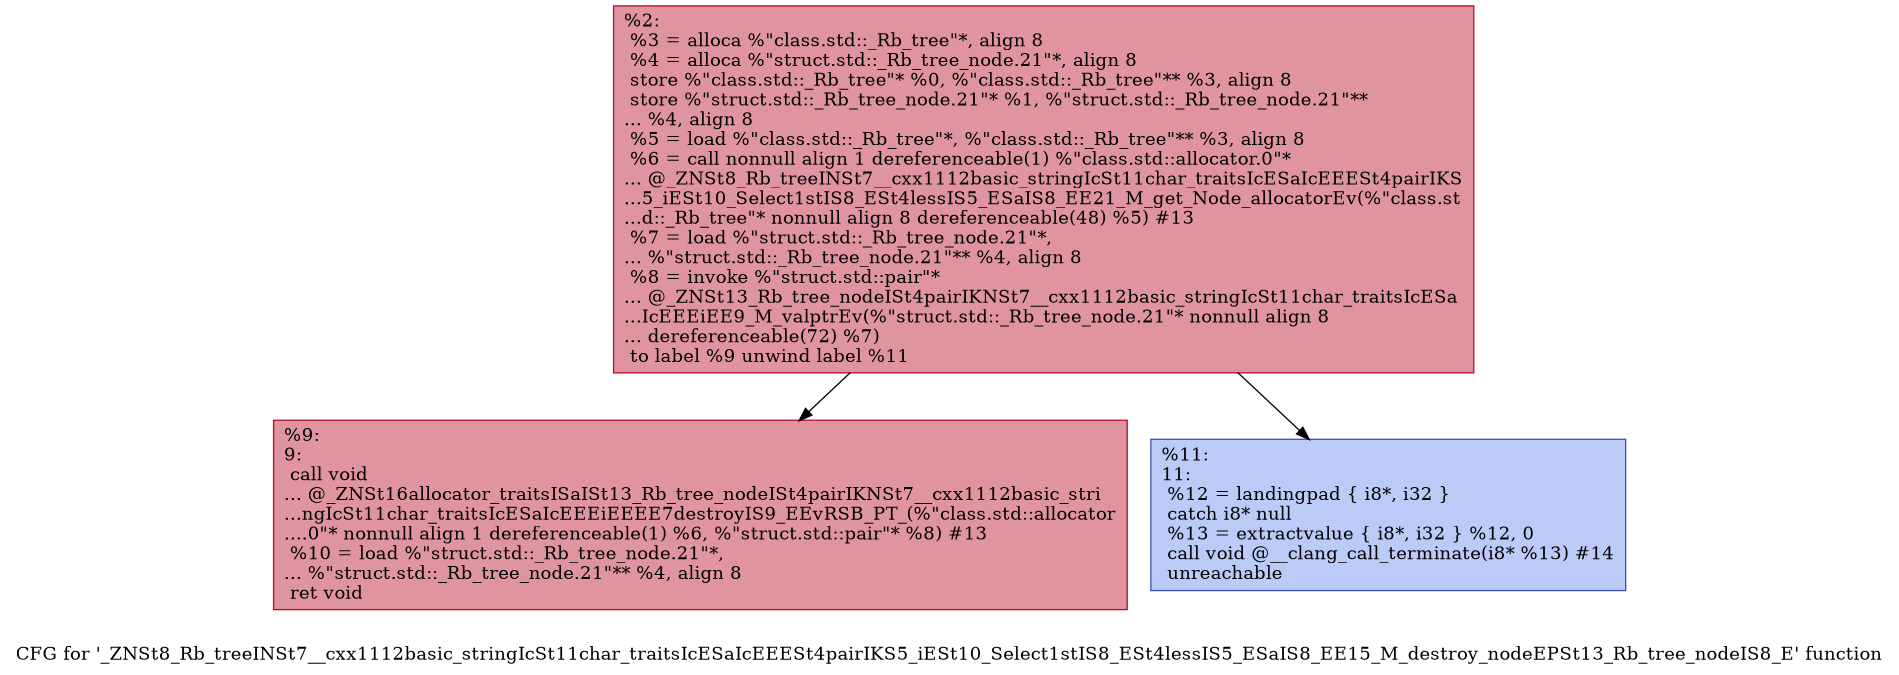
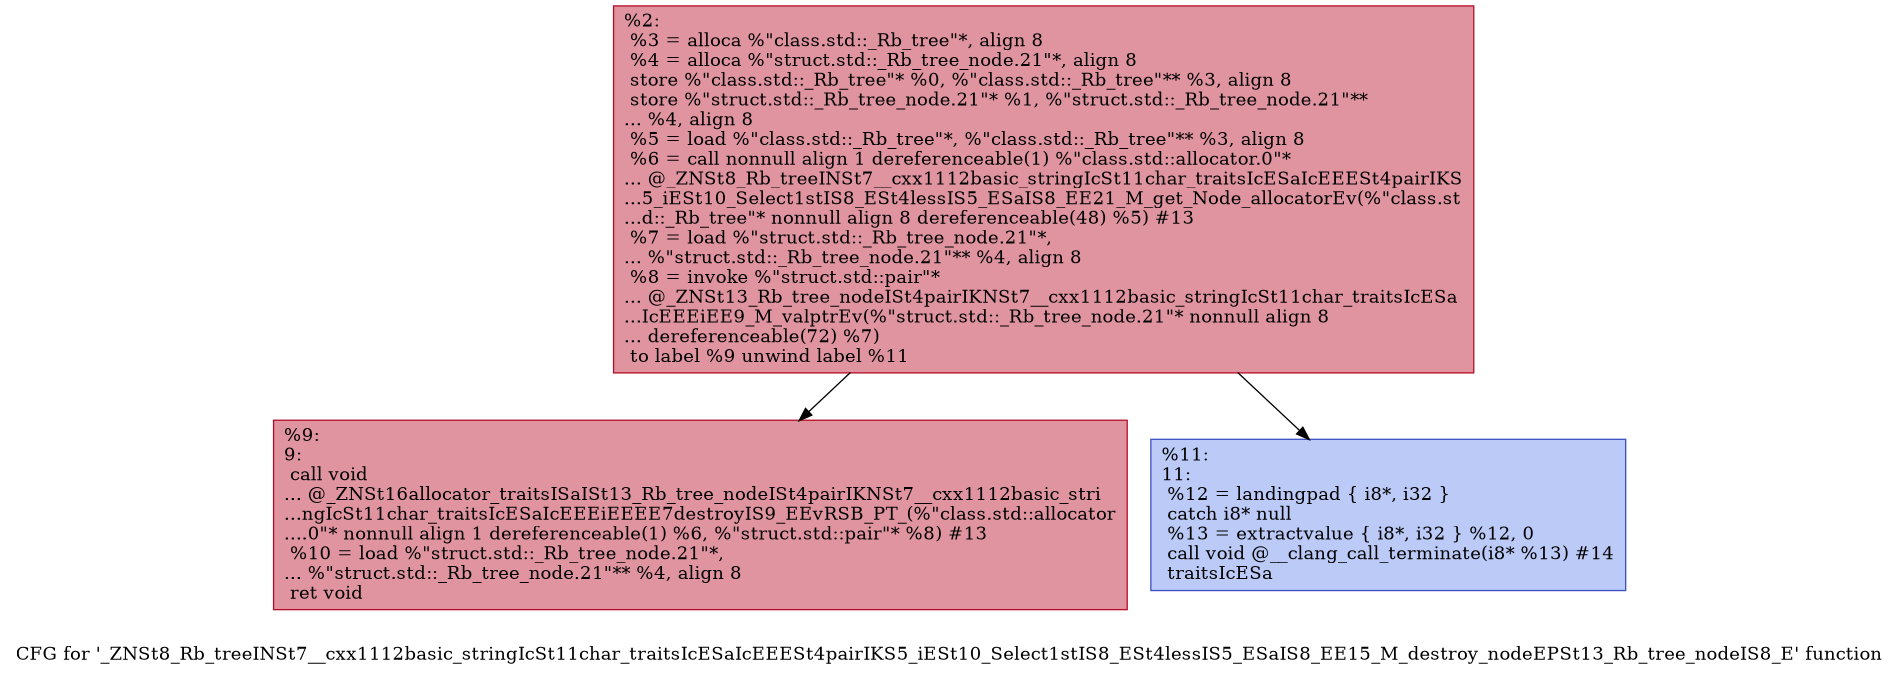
node "%11:": text "unreachable" -> "traitsIcESa"
